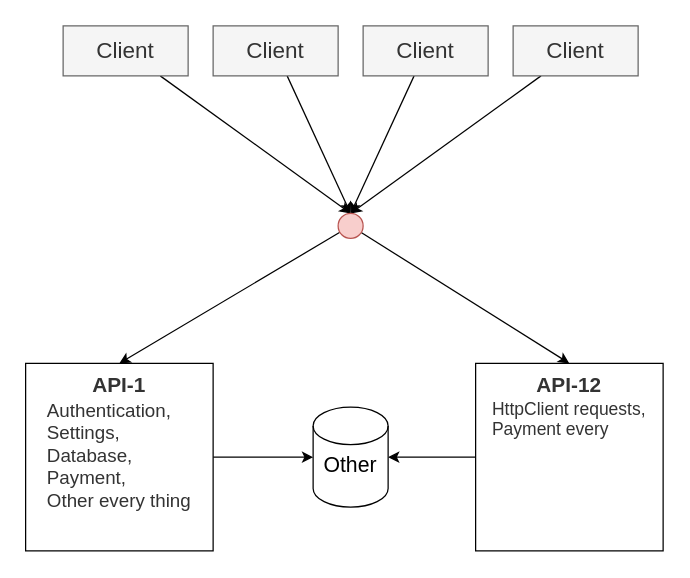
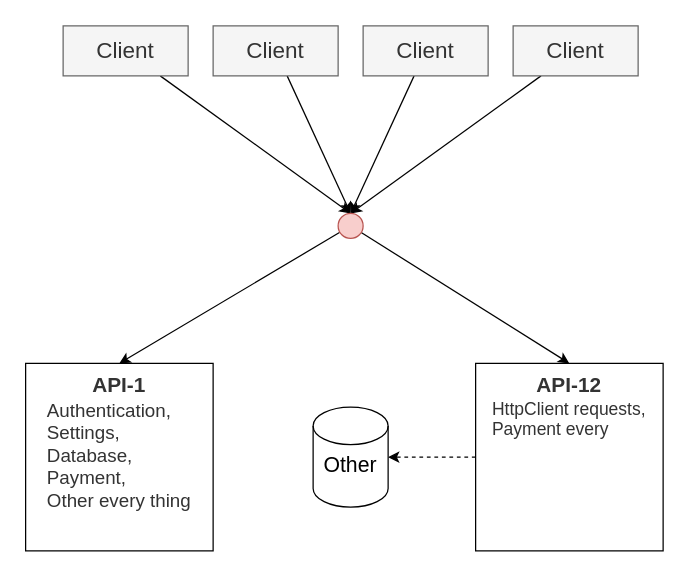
edge "API-1 Authentication, Settings, Database, Payment, Other every thing" -> "Other": removed
edge "API-12 HttpClient requests, Payment every" -> "Other": style solid -> dashed
